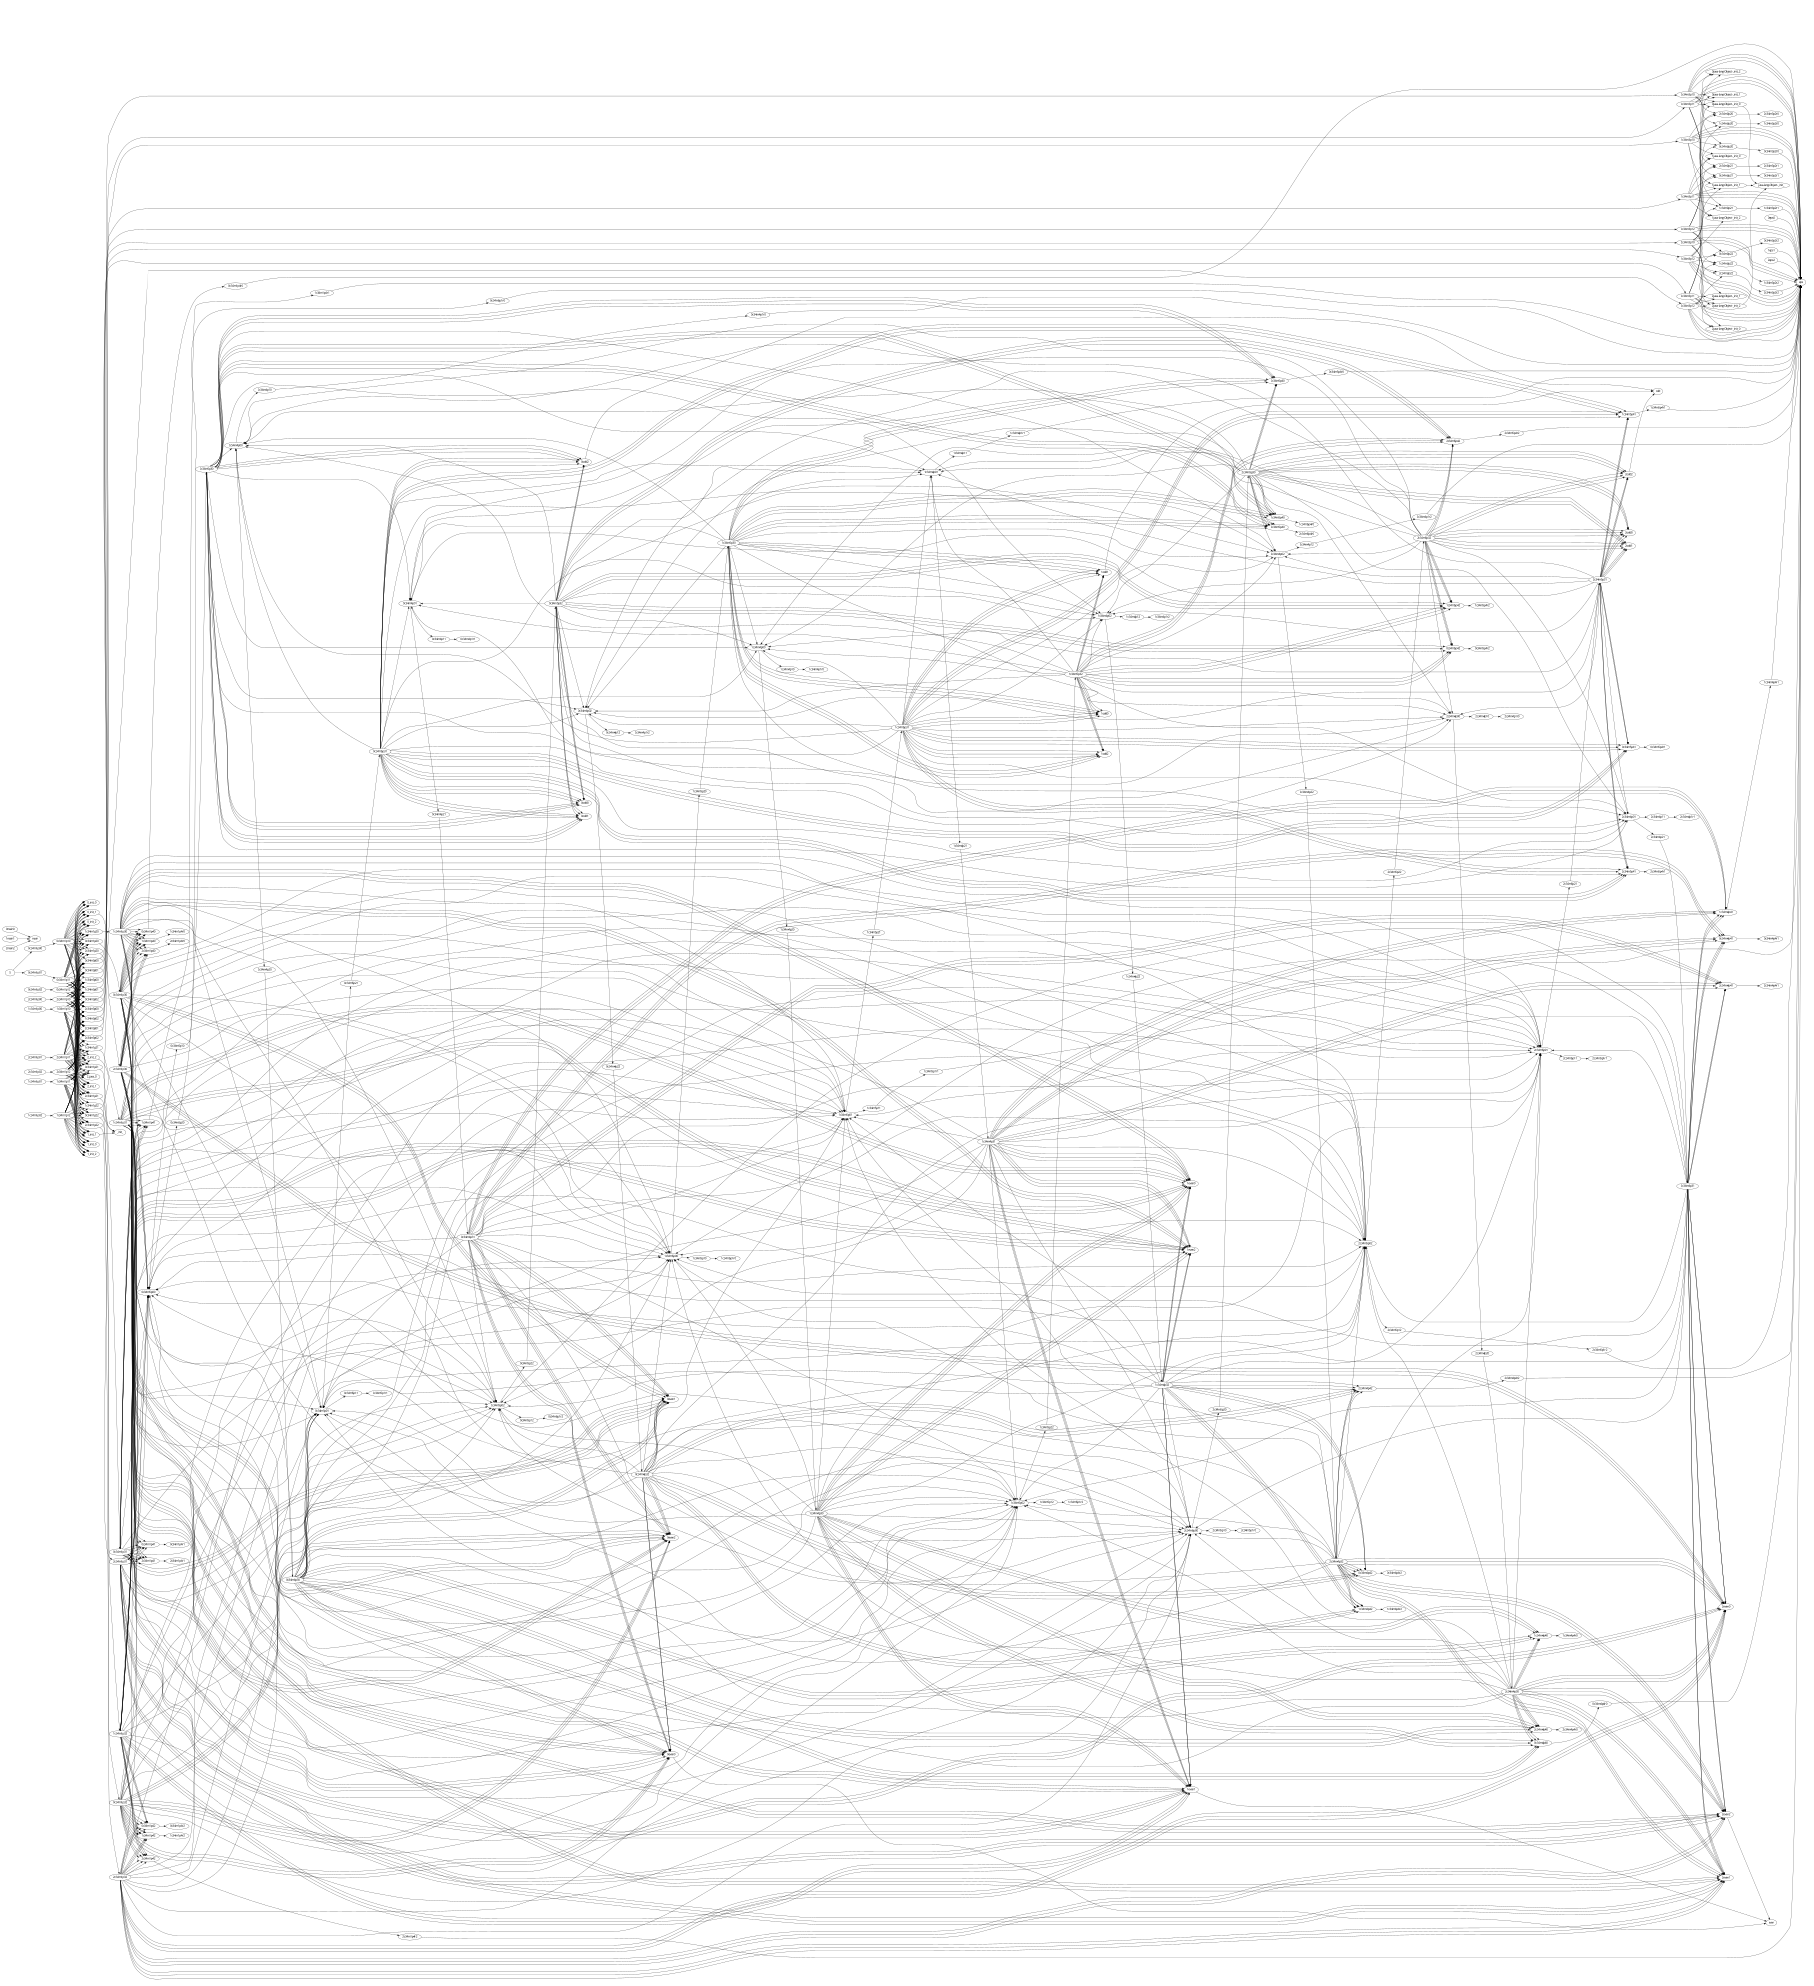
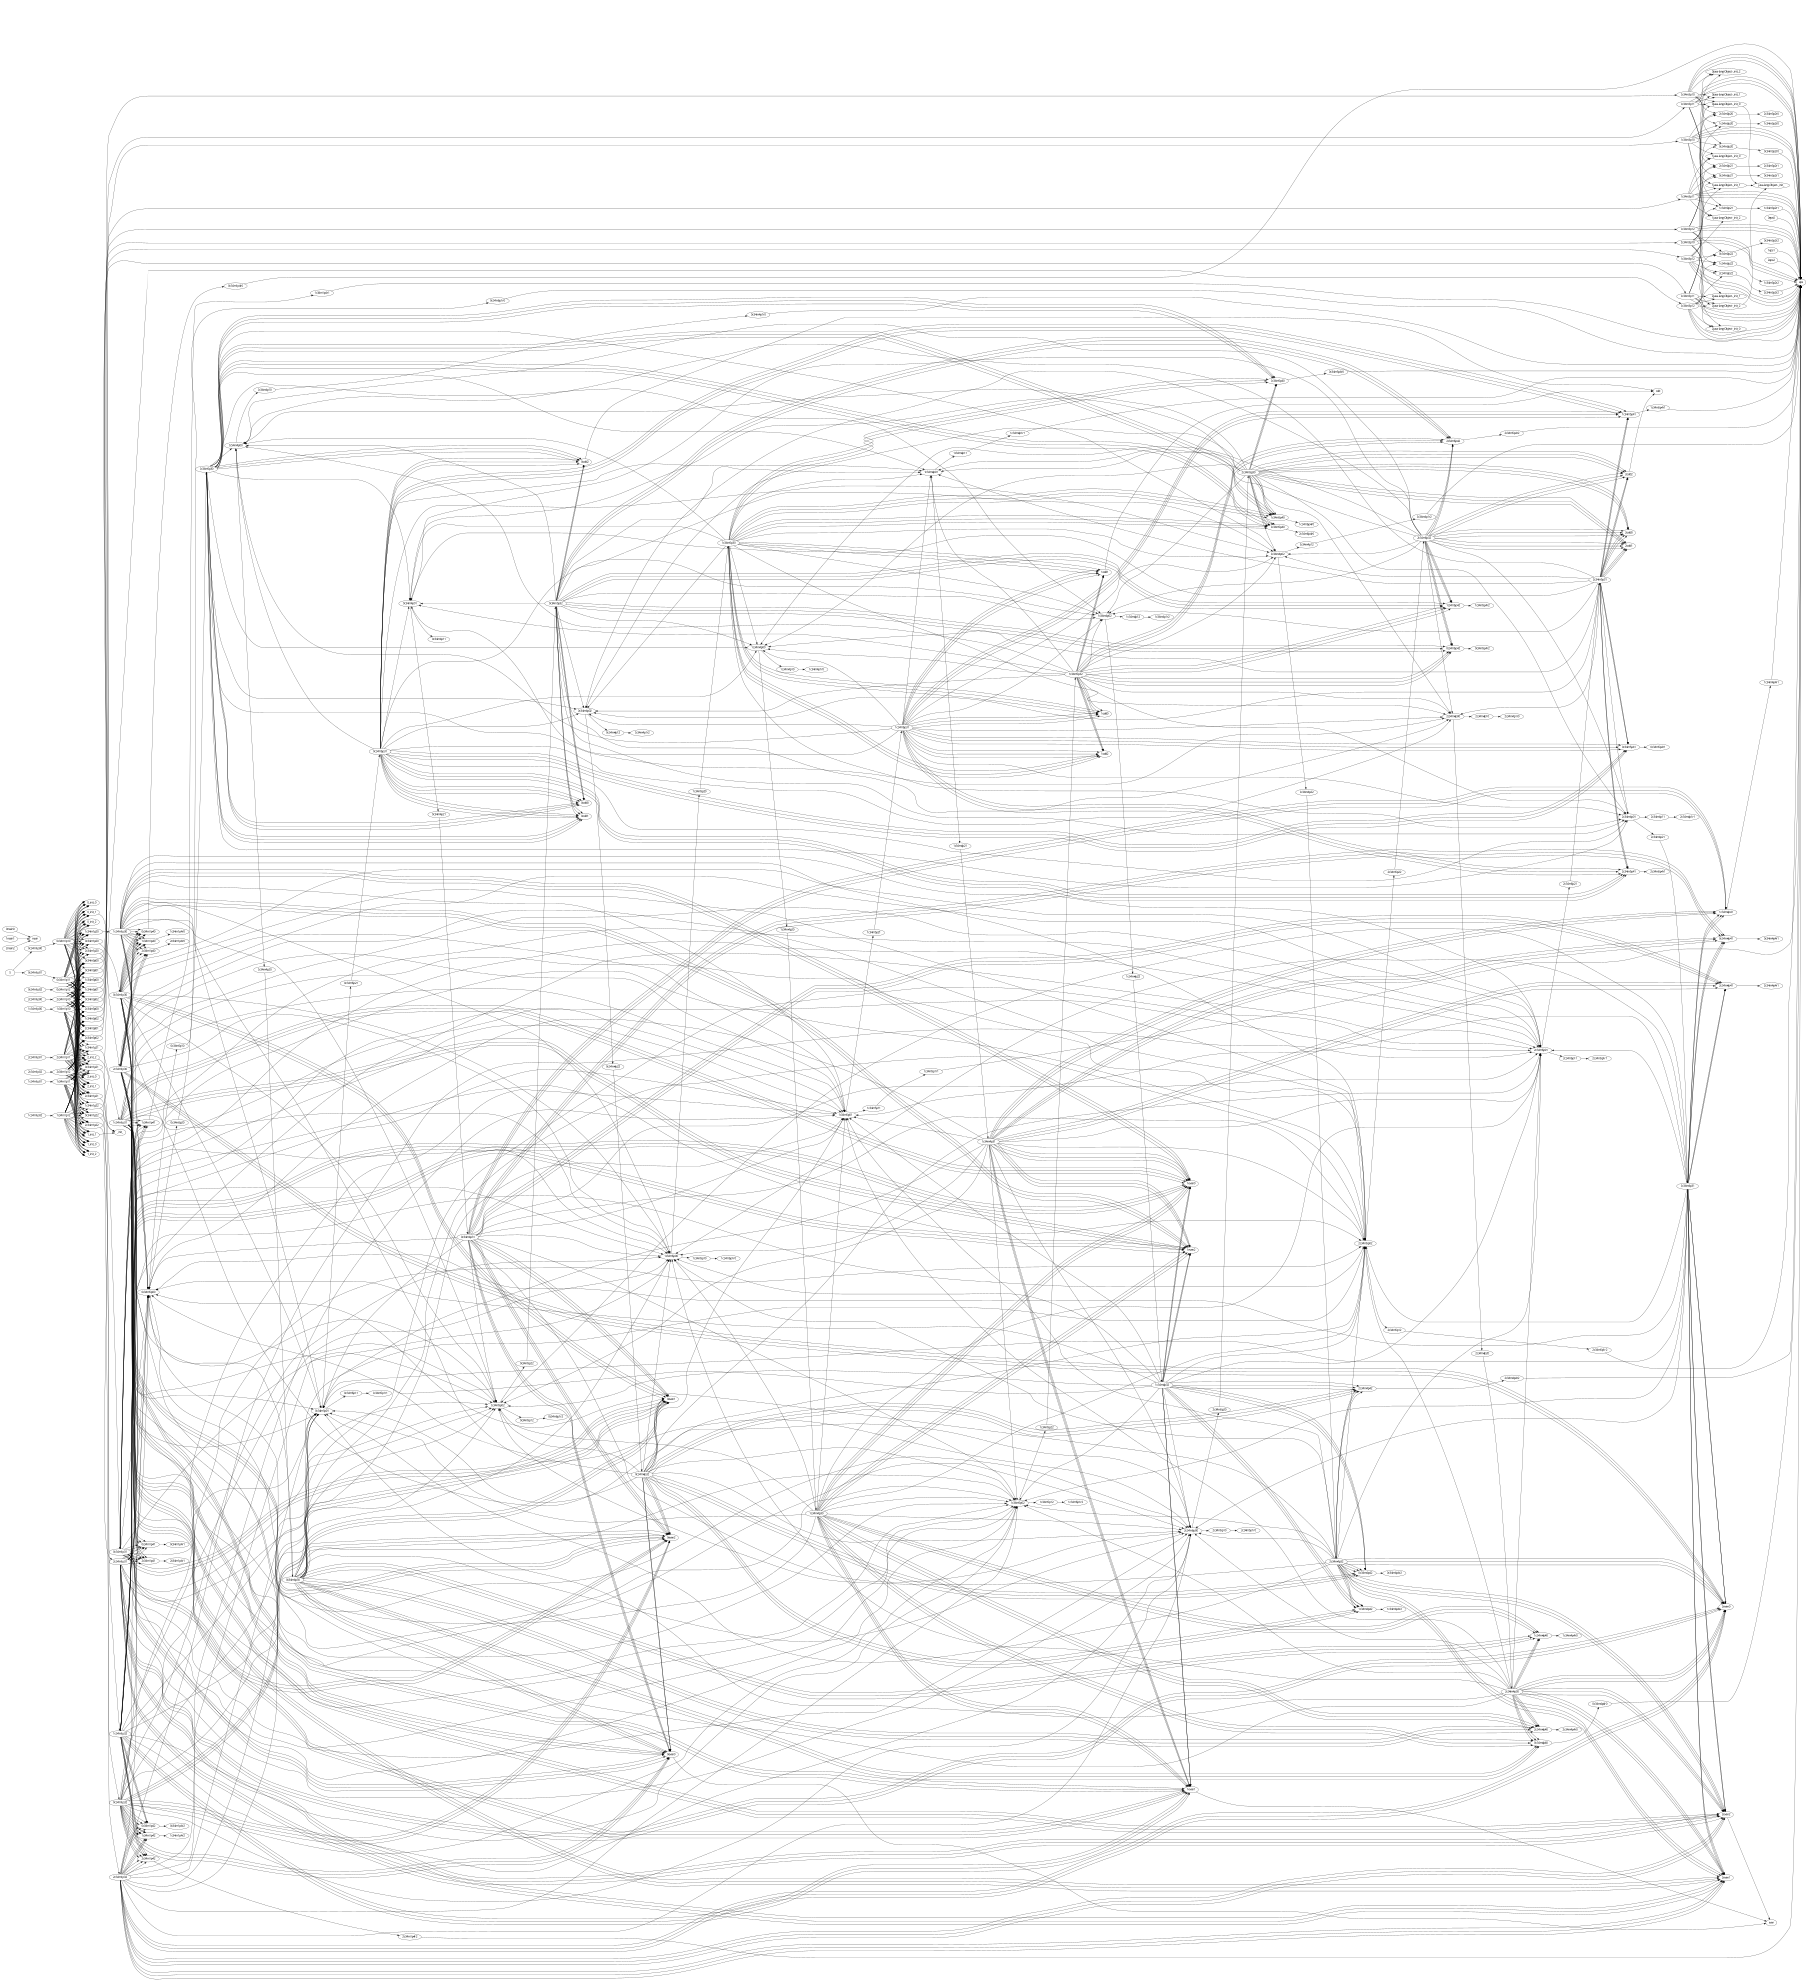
node "0c34m4p1r1": removed
node "2_java_0": label "2_java_0" -> "2_init_0"
